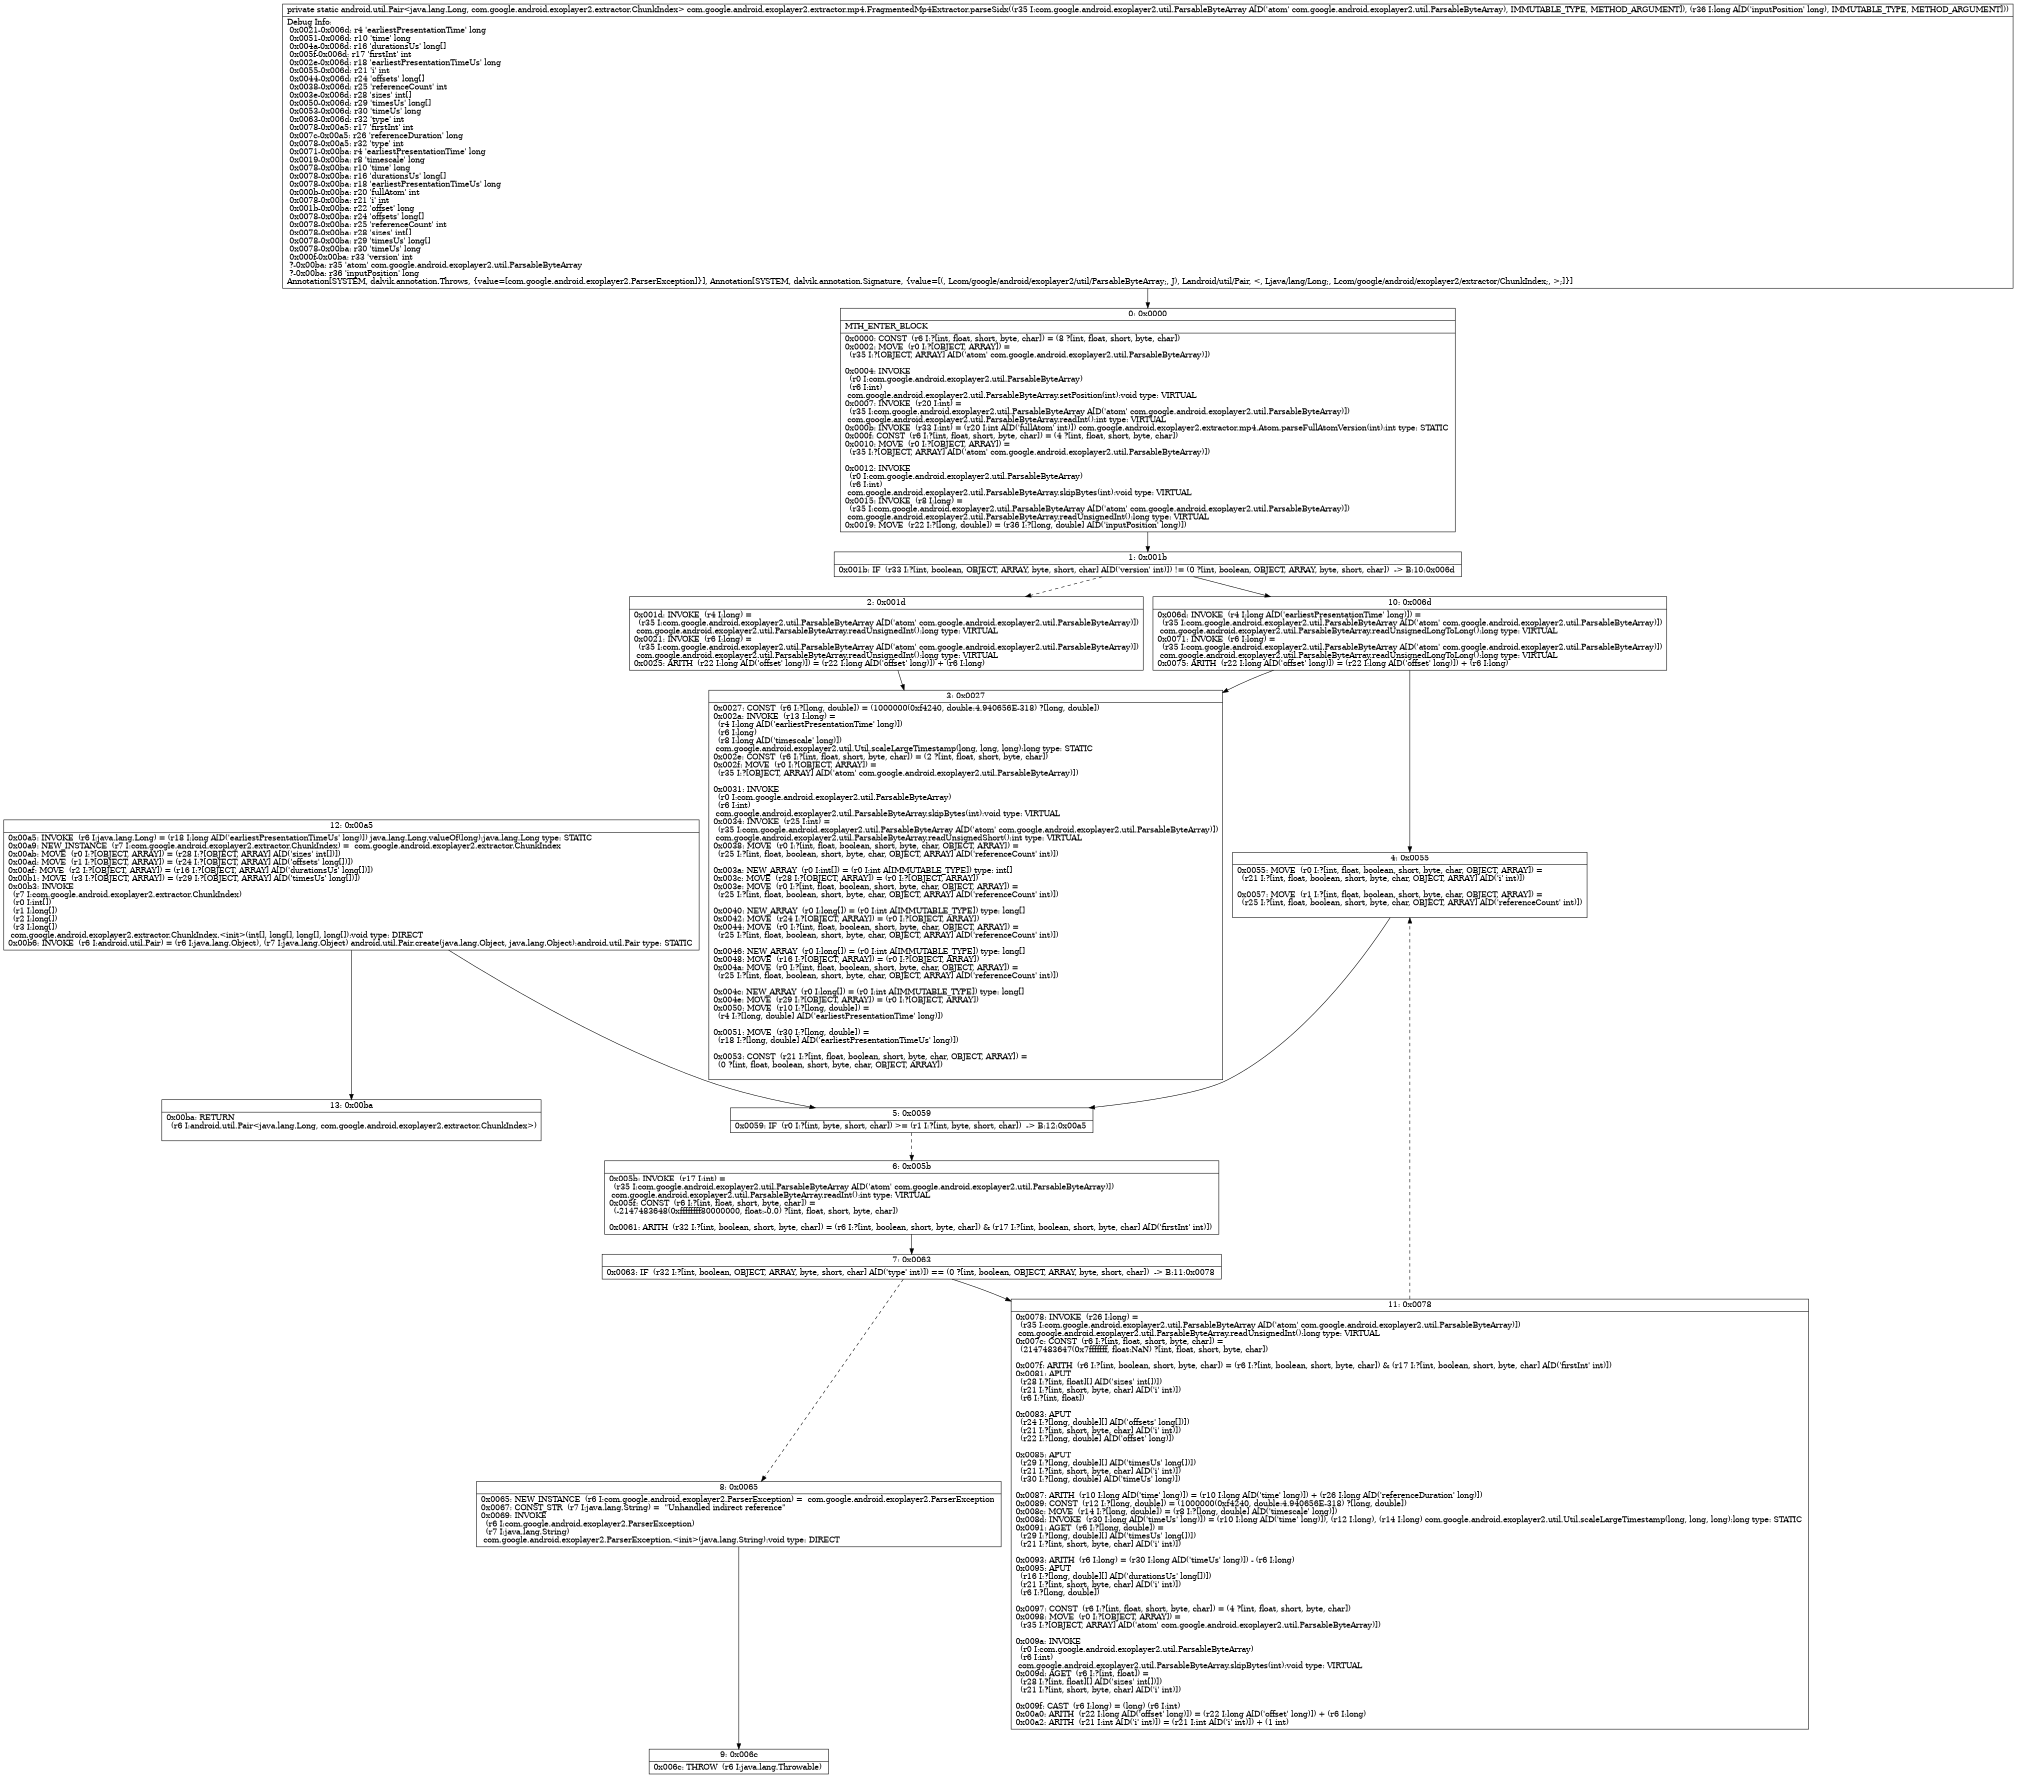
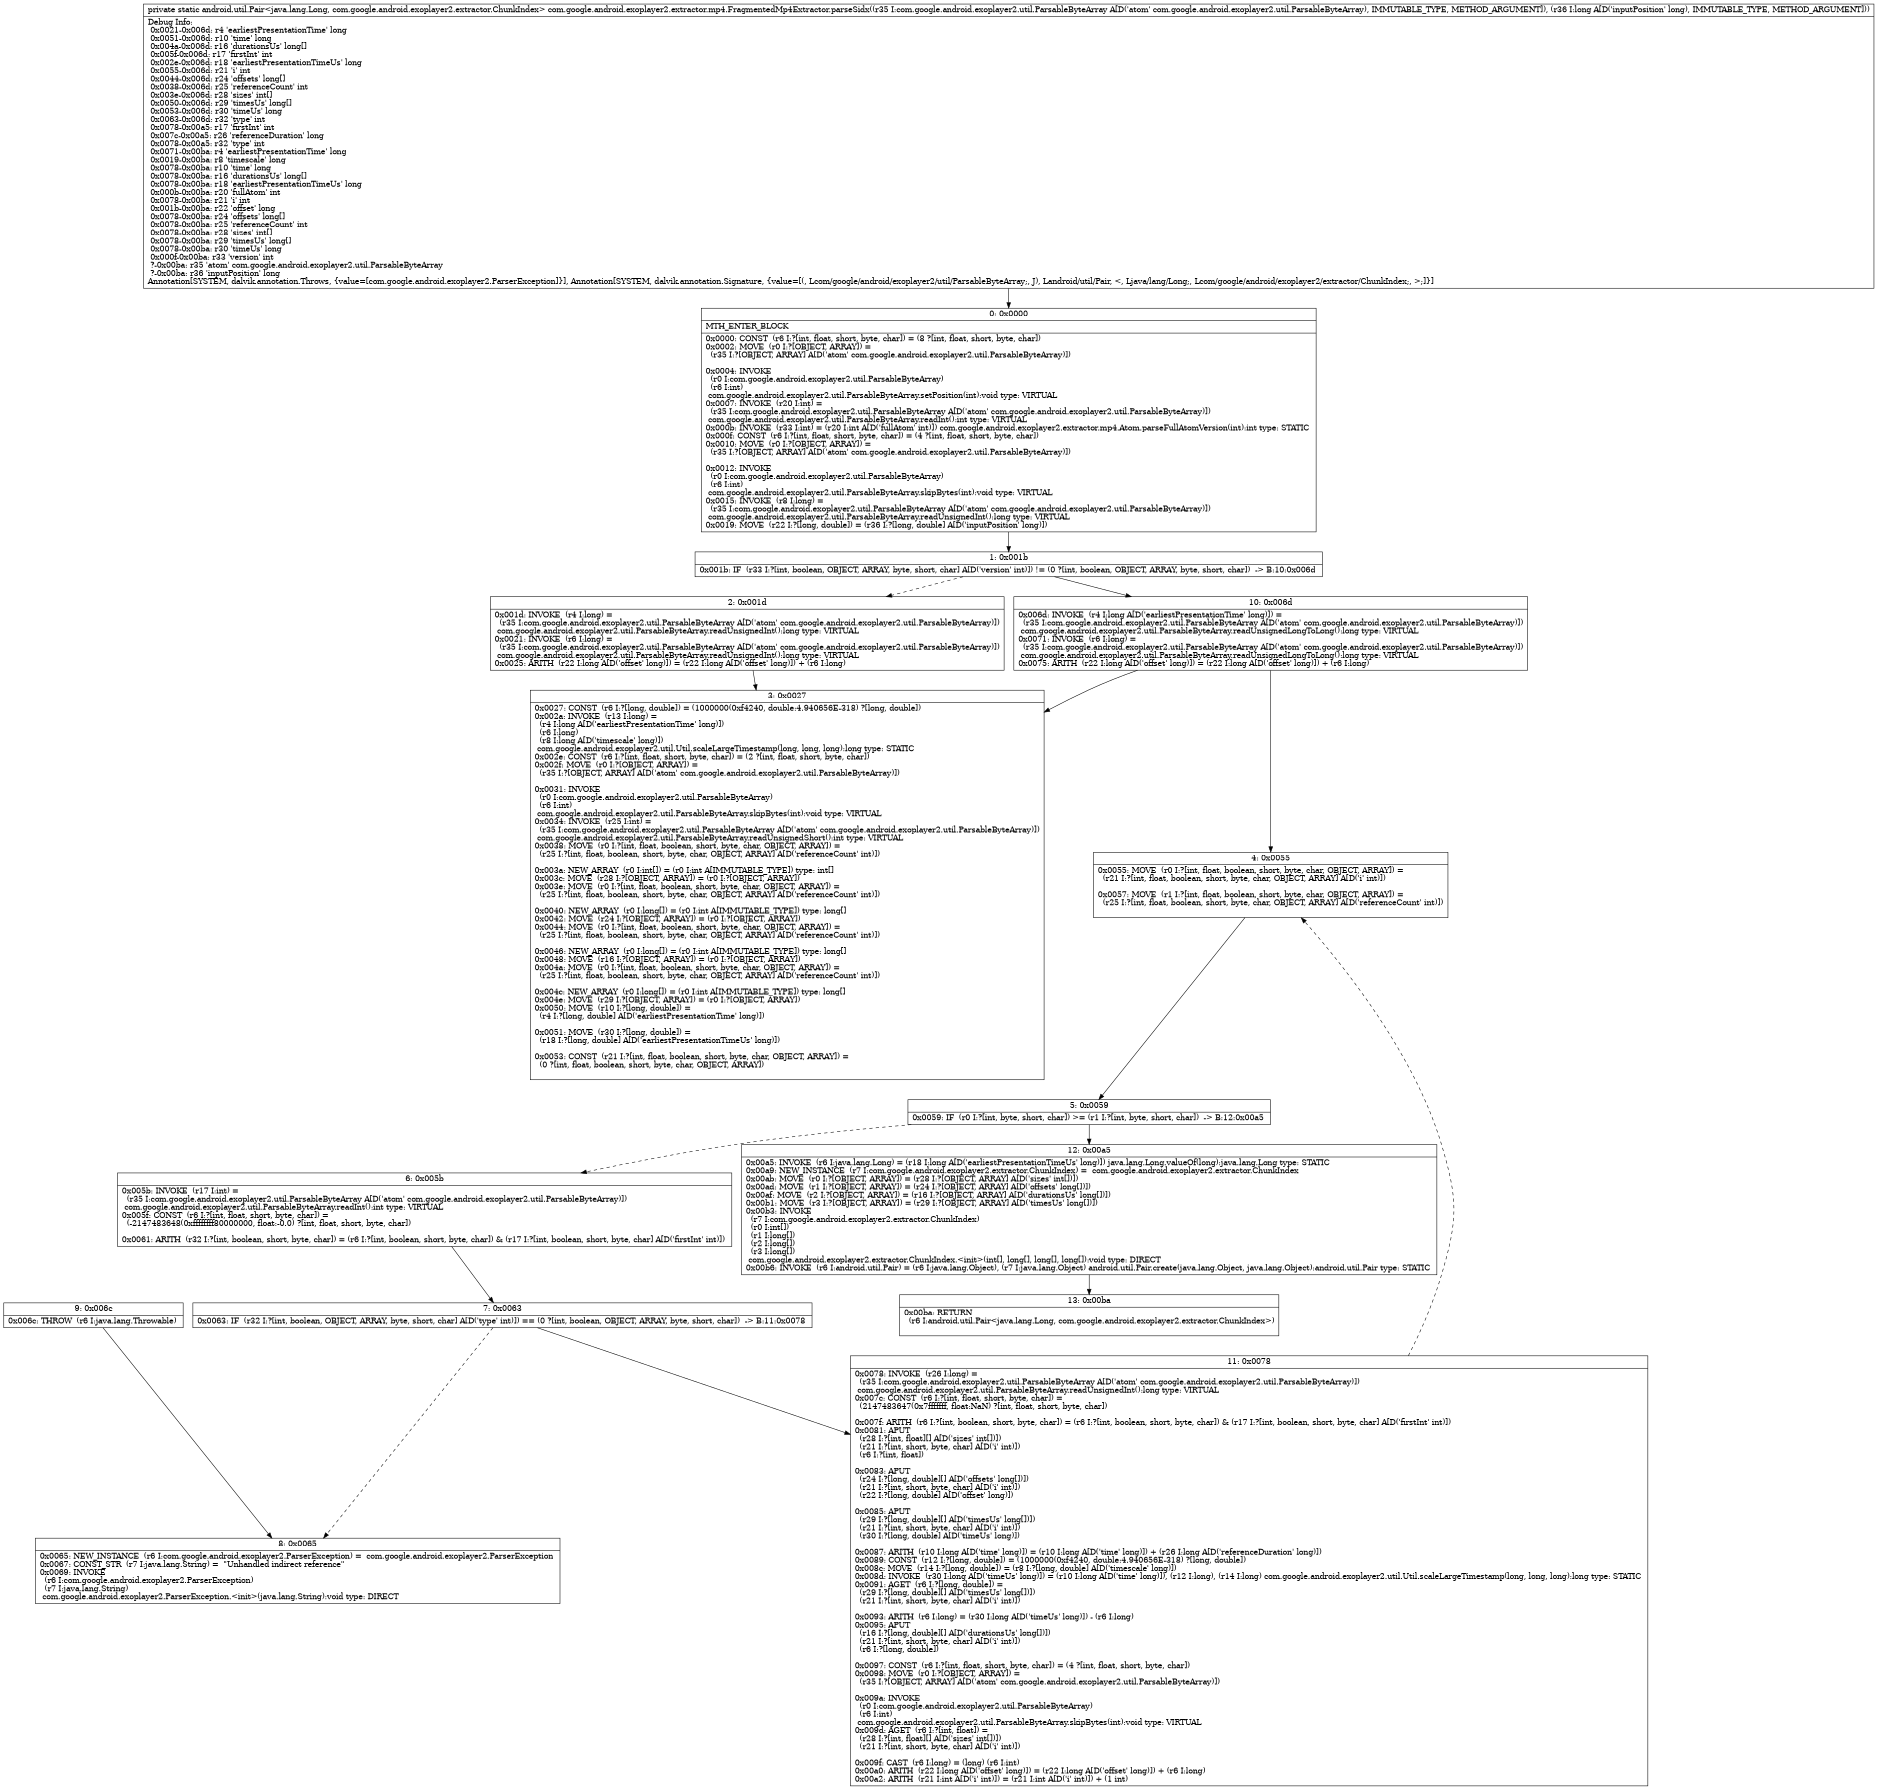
edge "12: 0x00a5" -> "5: 0x0059": reversed
edge "8: 0x0065" -> "9: 0x006c": reversed
